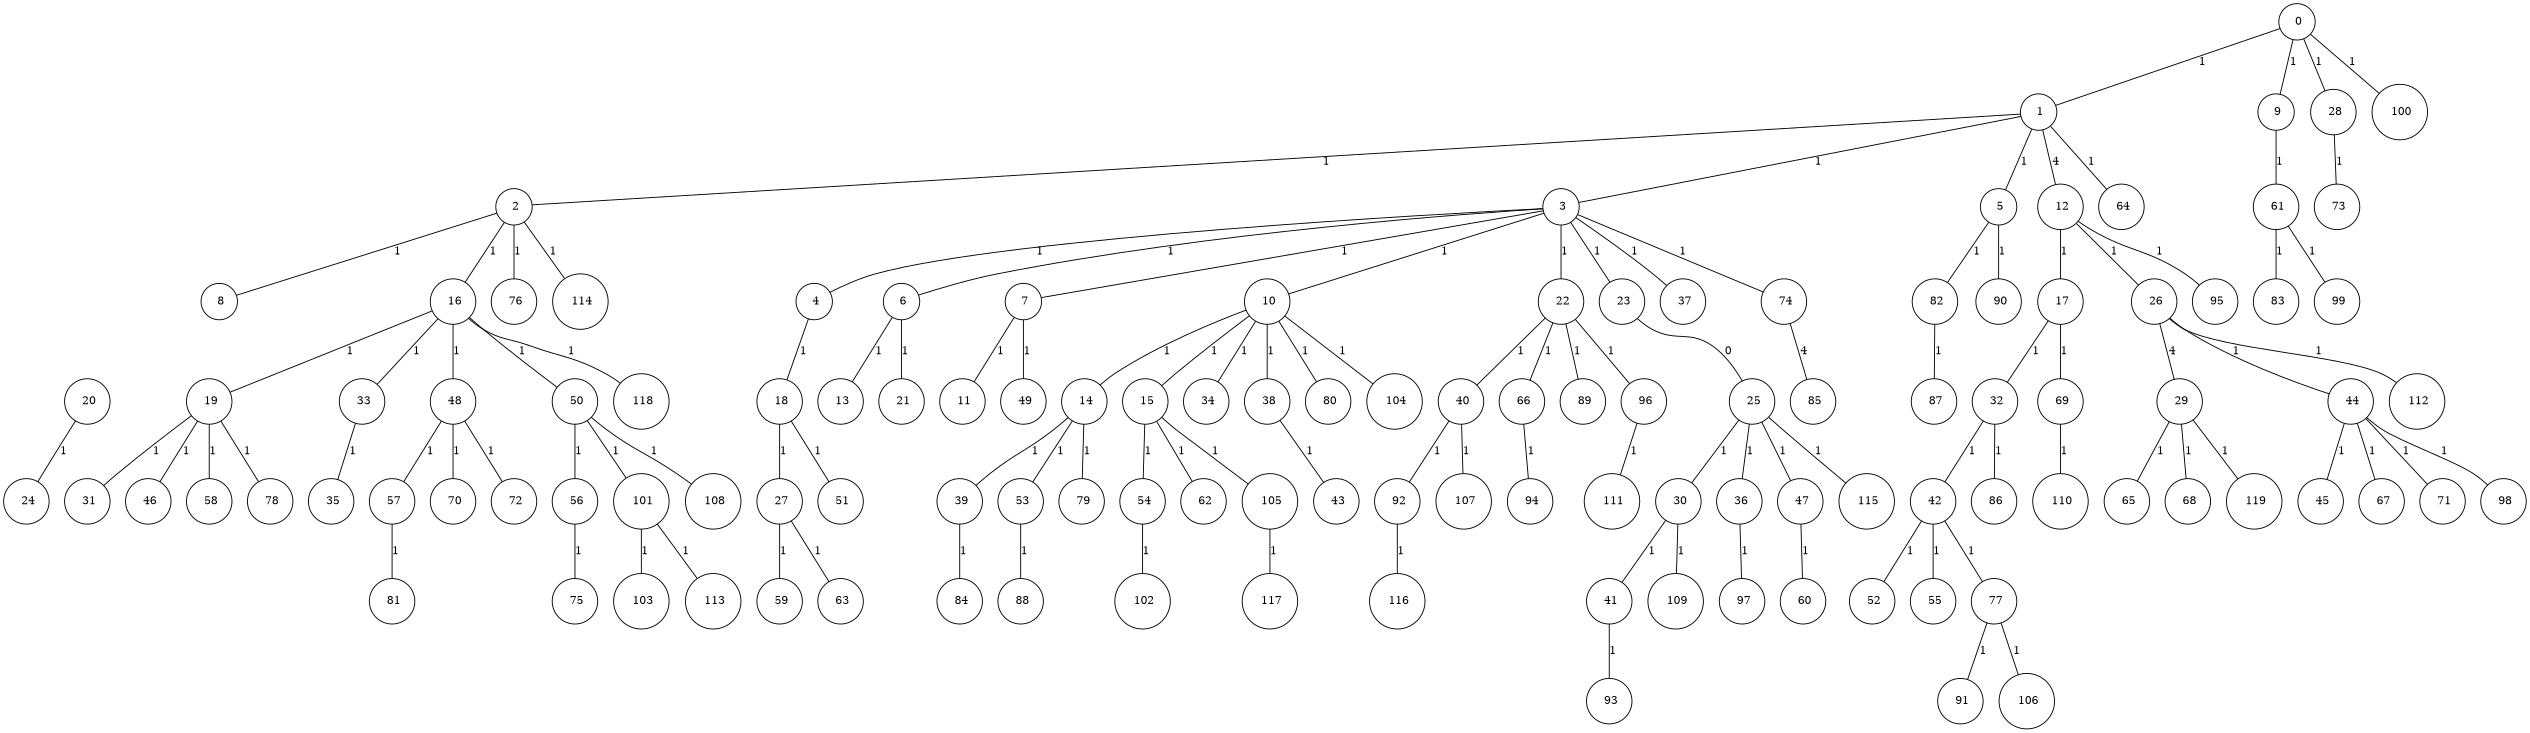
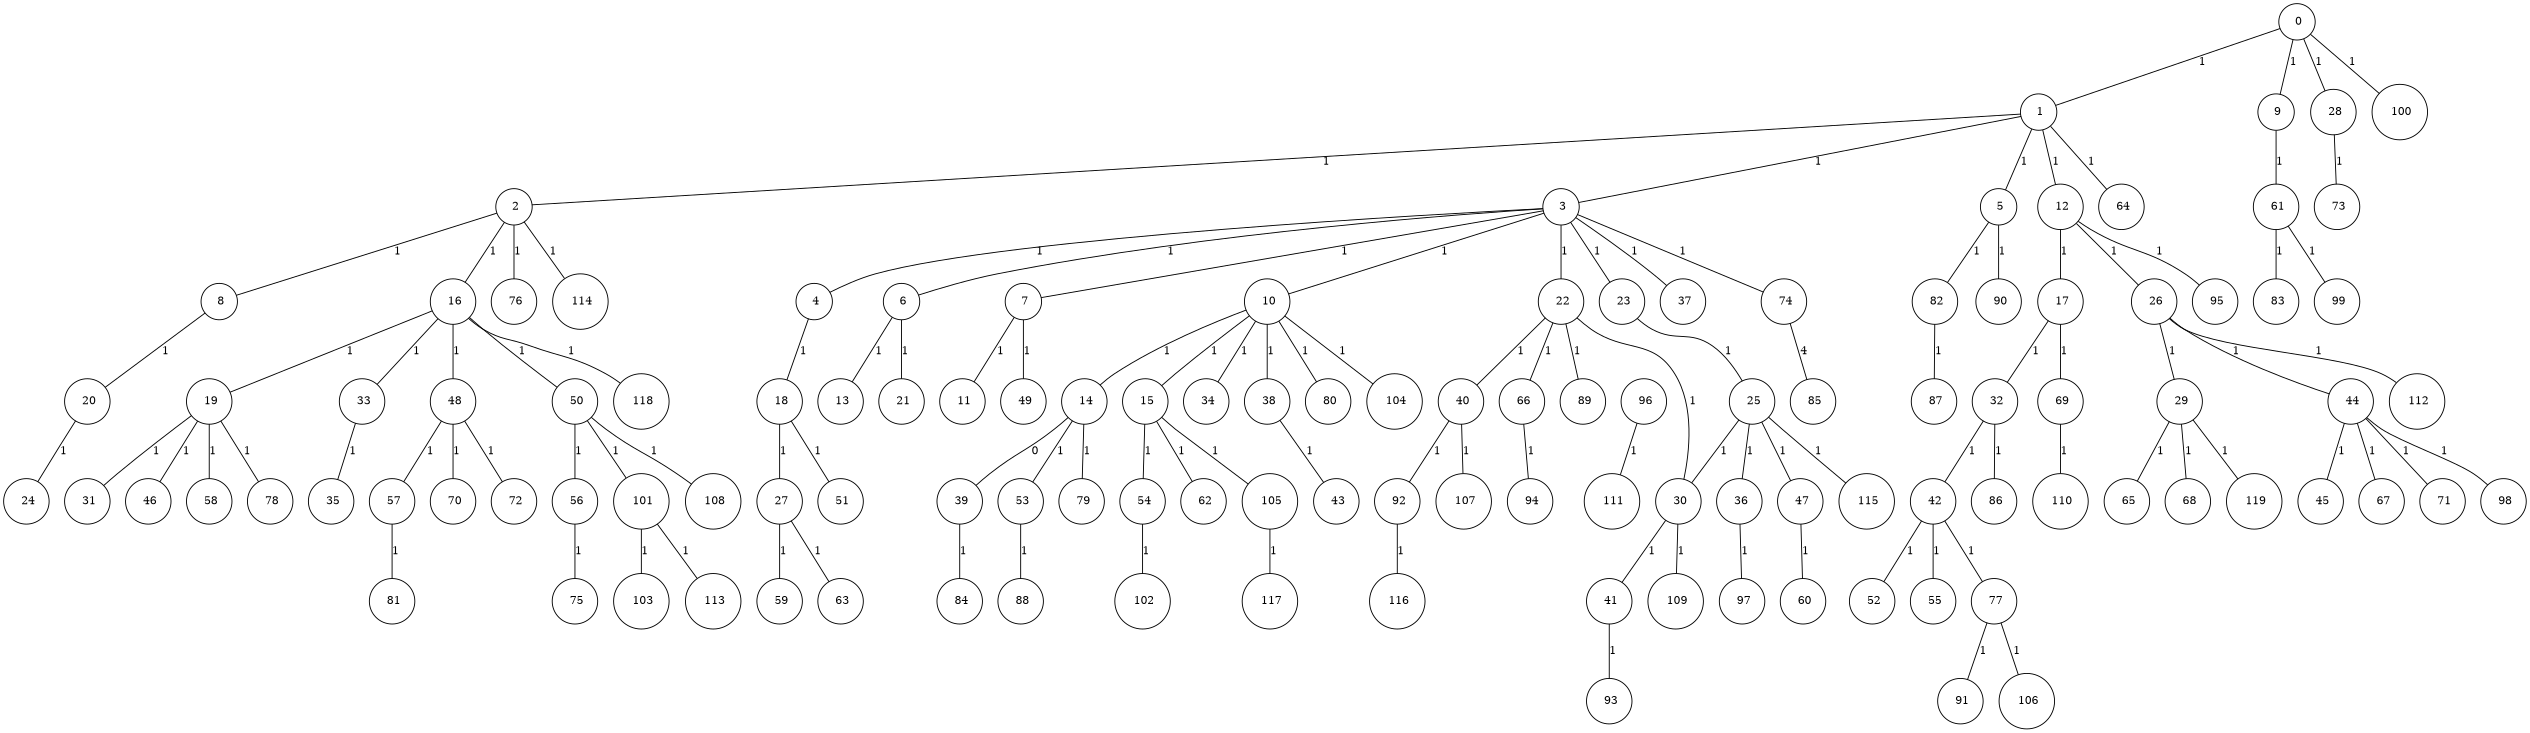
edge "1" -- "12": label "4" -> "1"
edge "8" -- "20": added, label "1"
edge "22" -- "96": now "22" -- "30"
edge "23" -- "25": label "0" -> "1"
edge "26" -- "29": label "4" -> "1"
edge "14" -- "39": label "1" -> "0"
